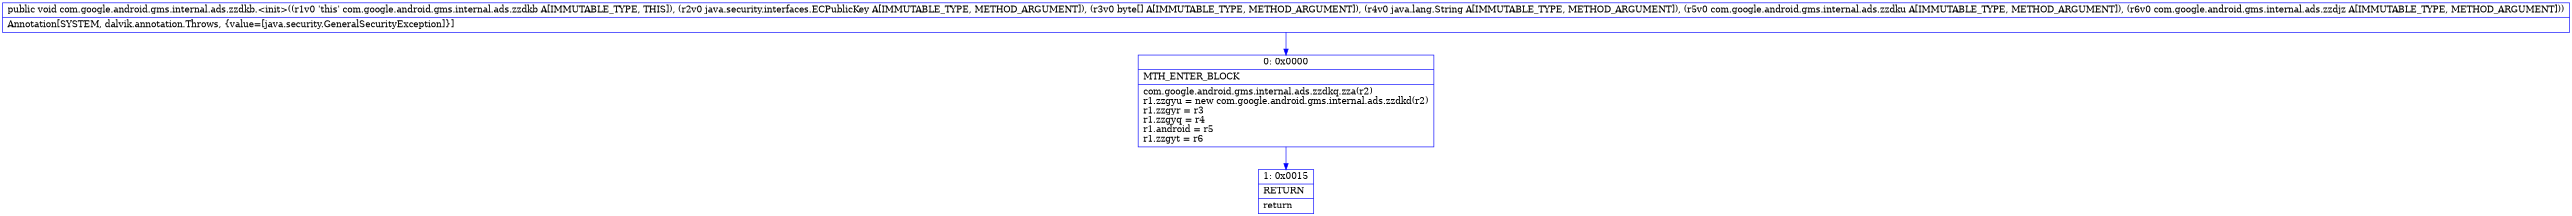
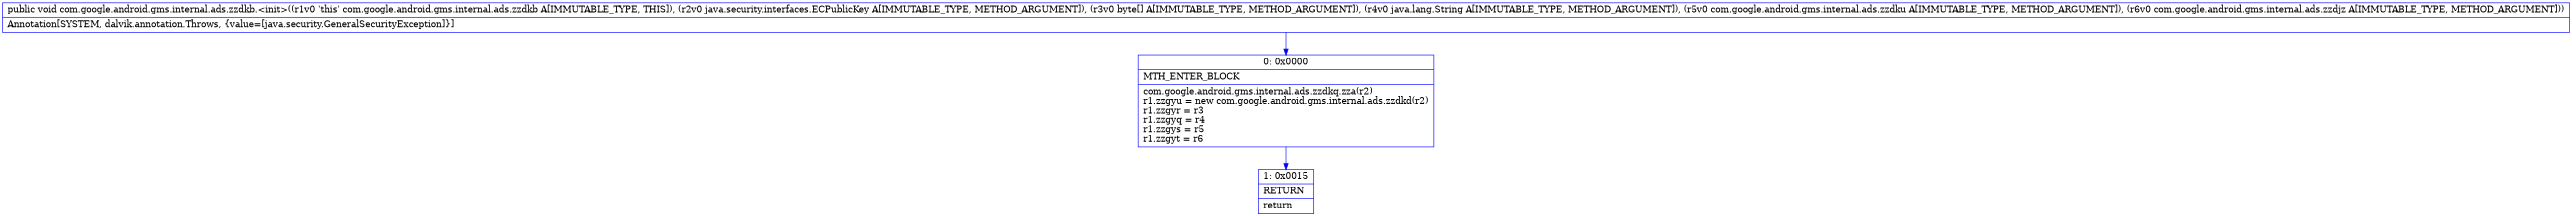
node "0: 0x0000": text "r1.android = r5" -> "r1.zzgys = r5"
